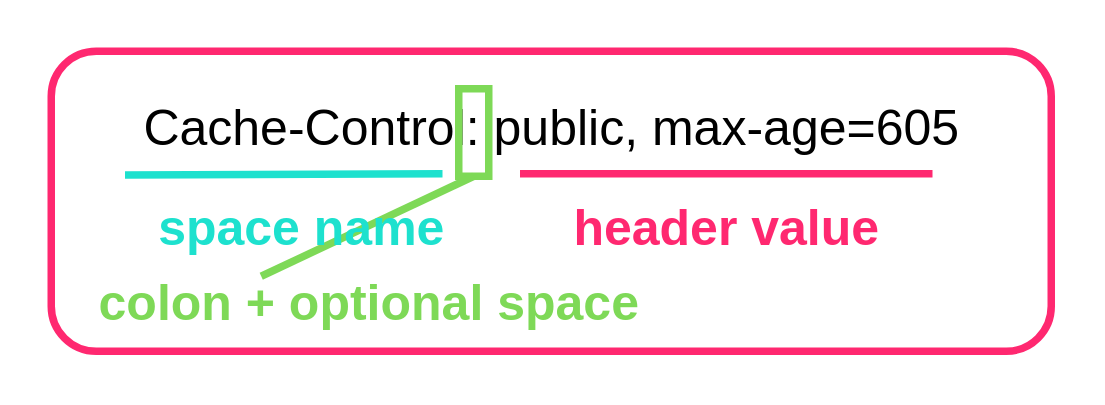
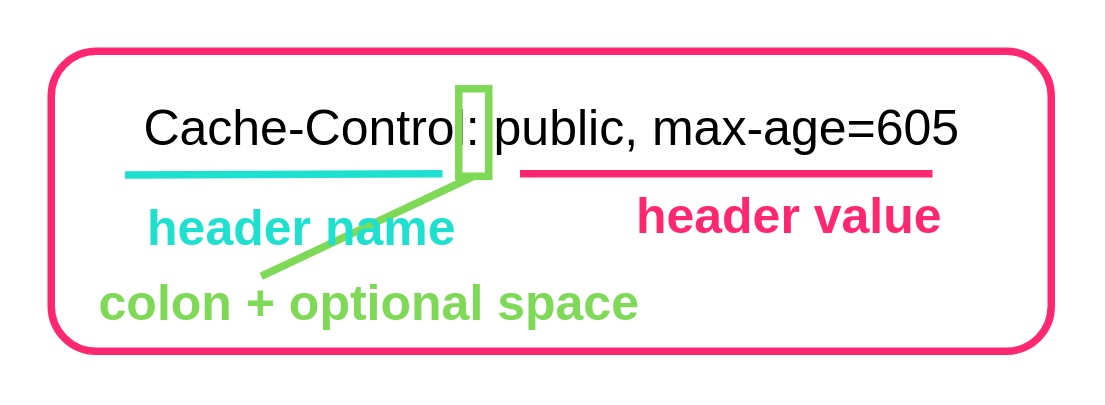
node "space name": label "space name" -> "header name"
node "header value": moved (726, 226) -> (789, 214)
